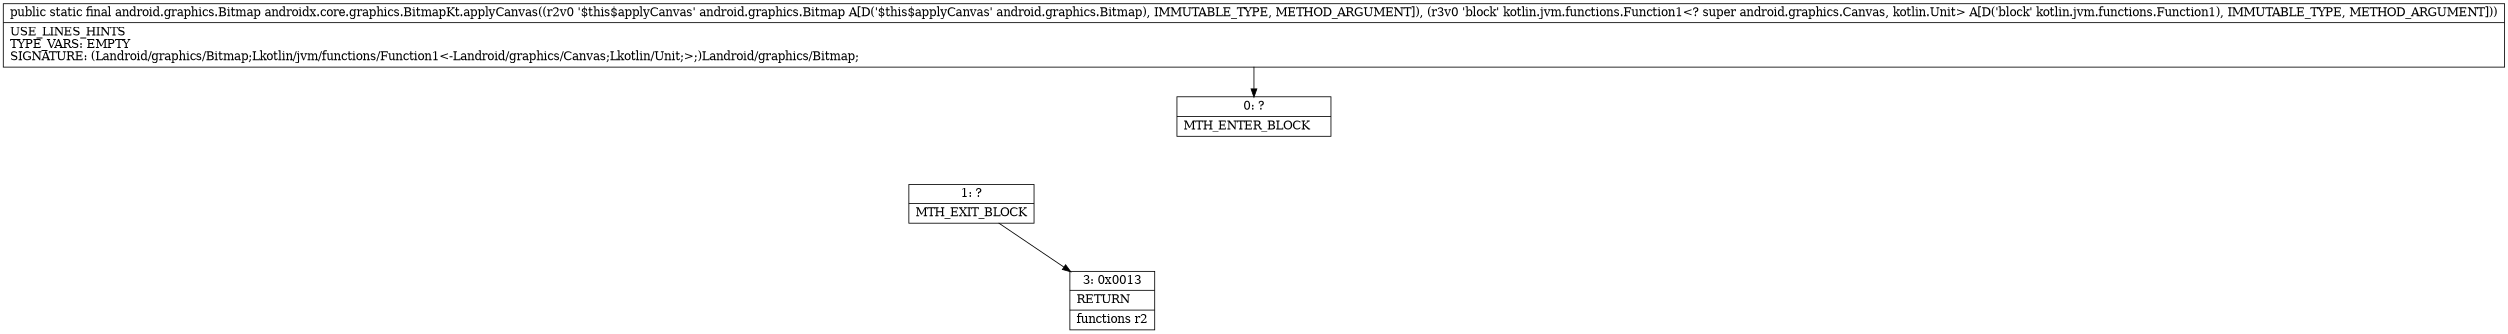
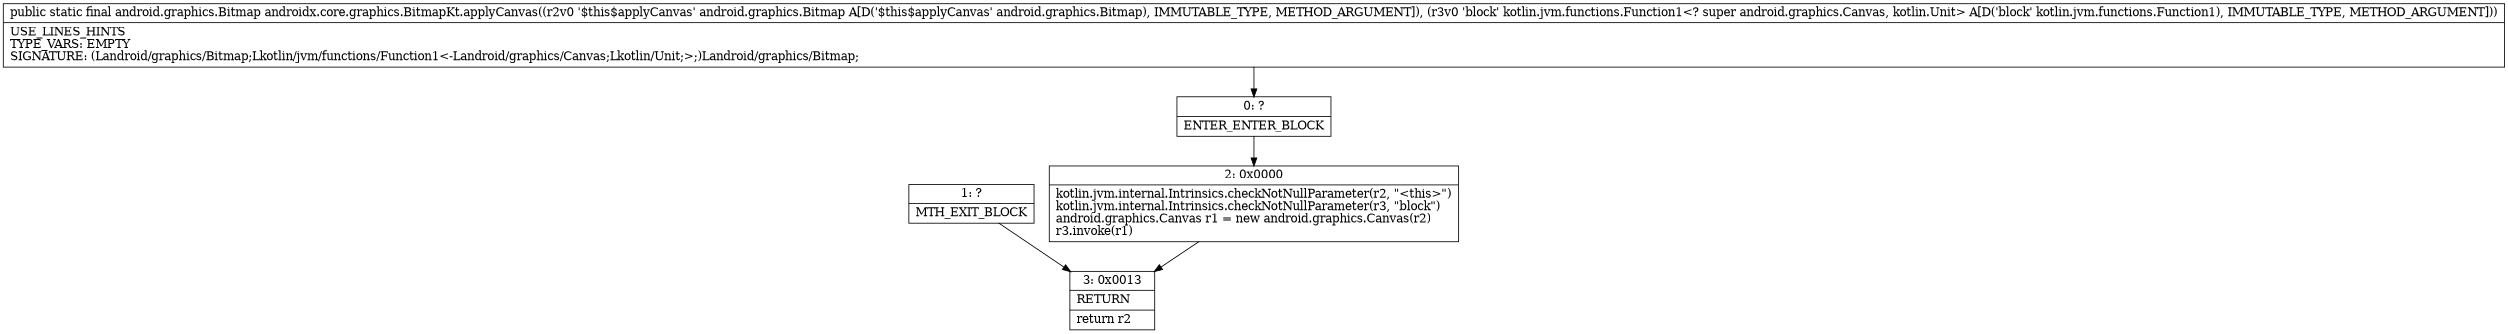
node "0: ?": text "MTH_ENTER_BLOCK" -> "ENTER_ENTER_BLOCK"
node "2: 0x0000": added
node "3: 0x0013": text "functions r2" -> "return r2"
